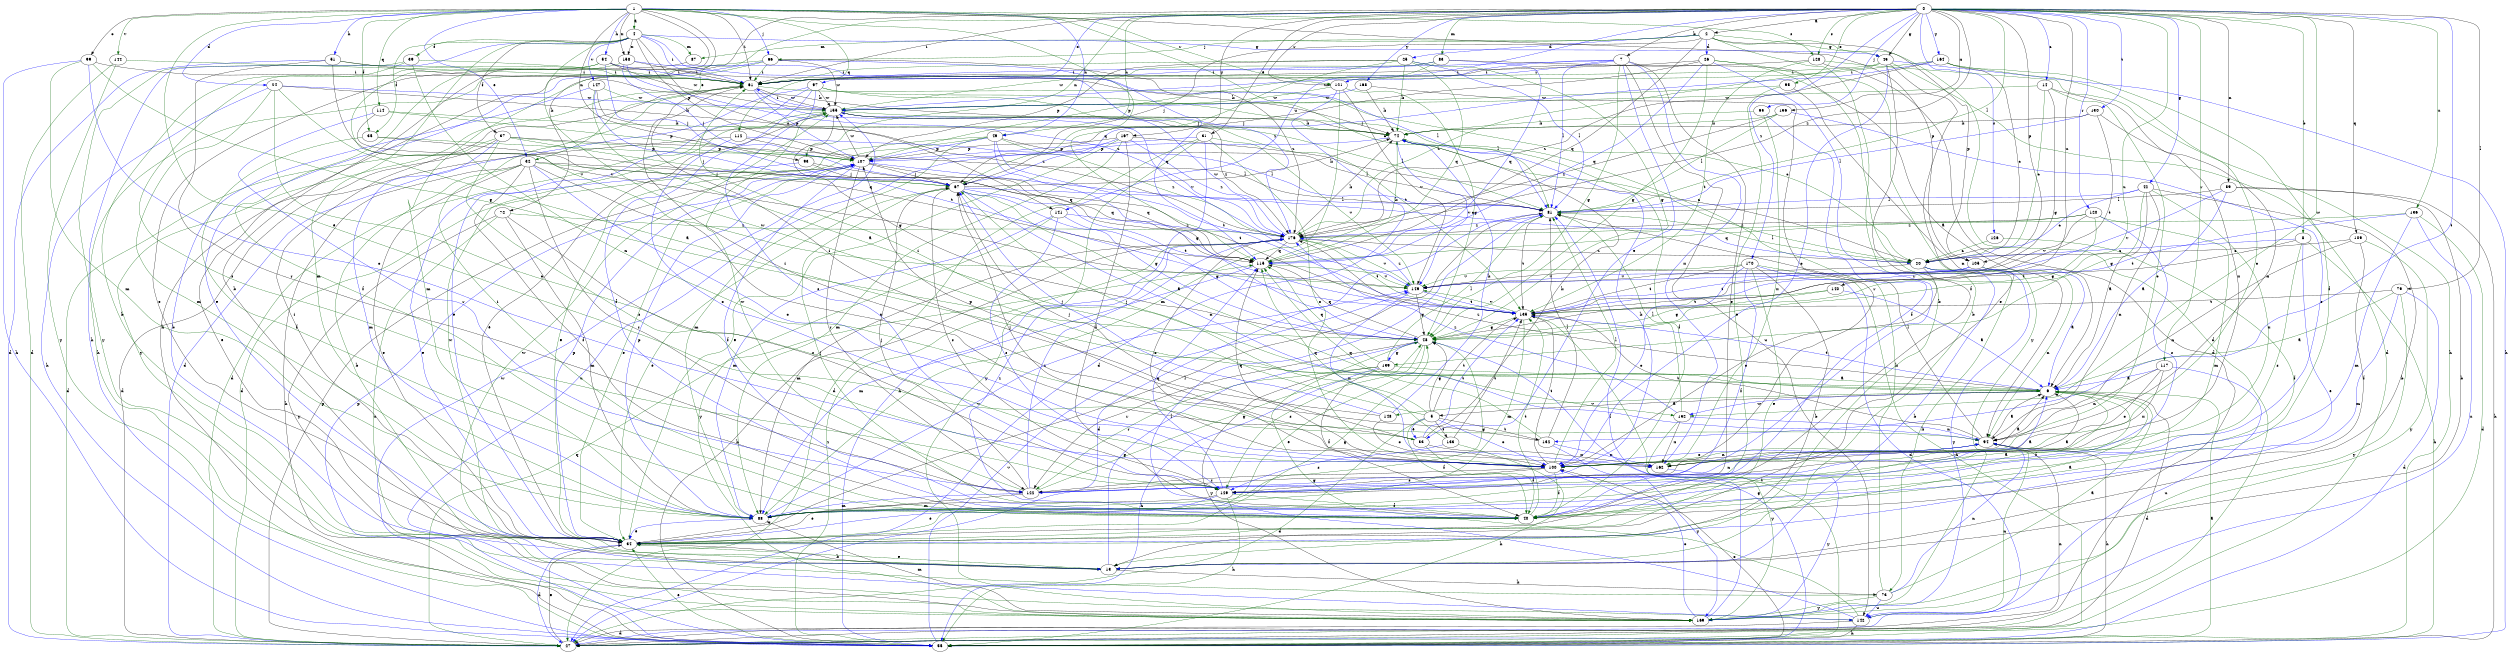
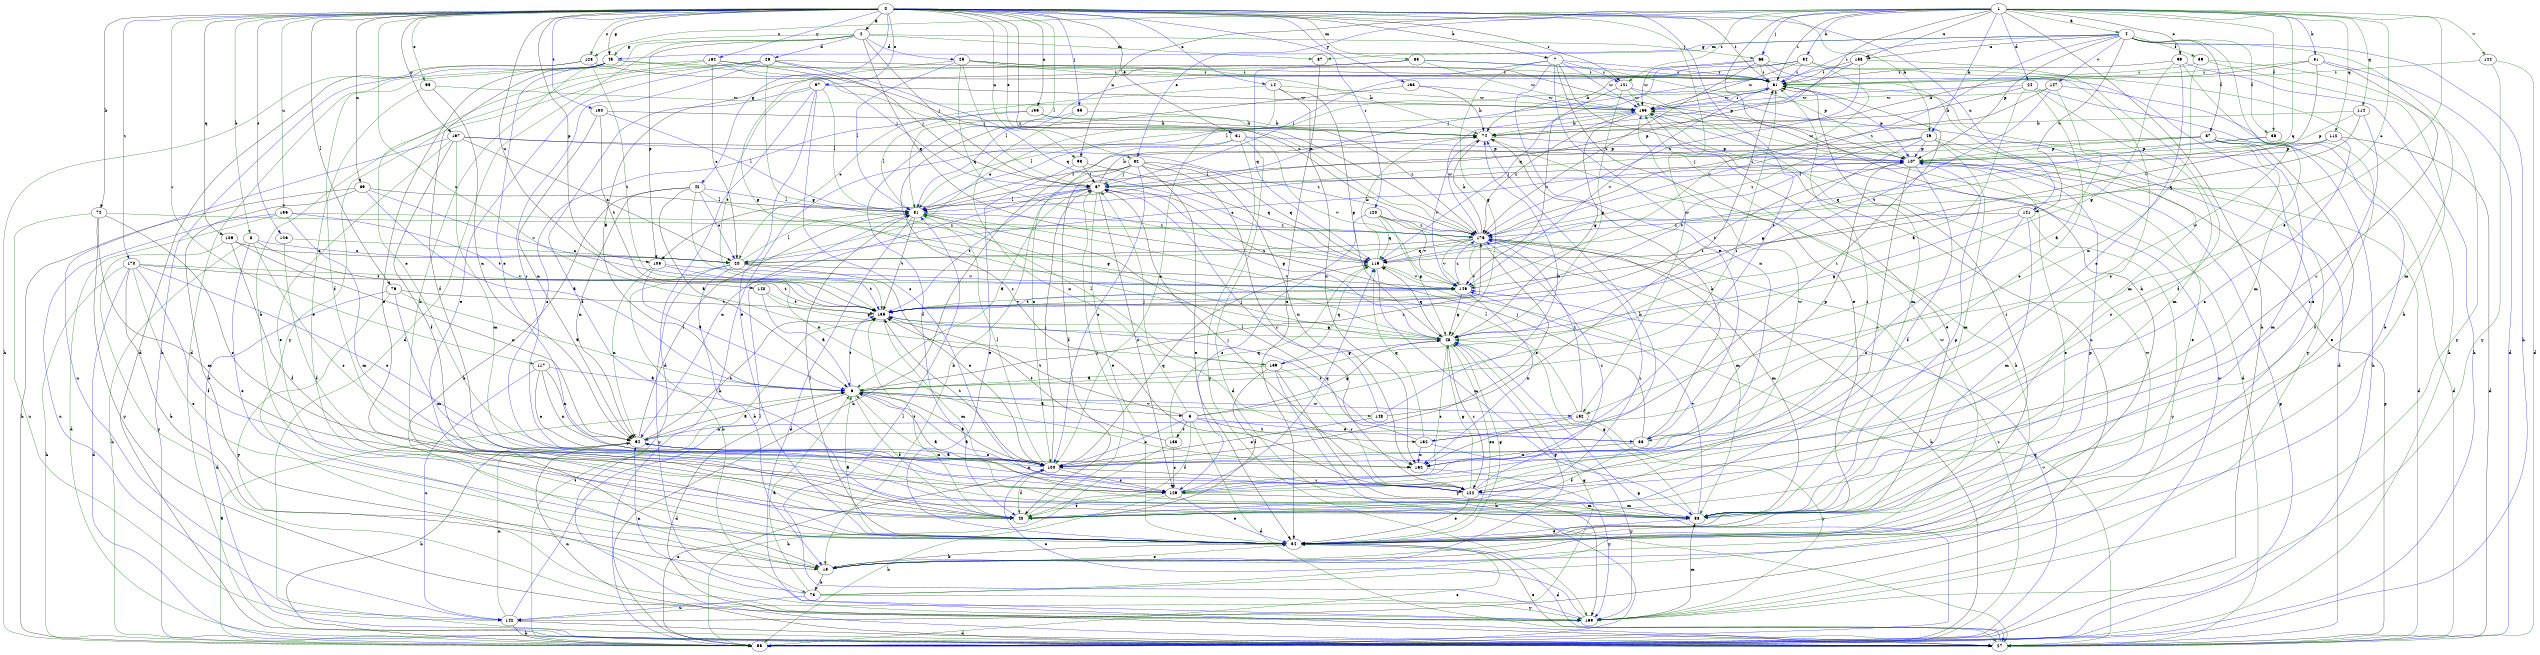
edge "45" -> "176": label "z" -> "n"
edge "35" -> "115": color black -> blue
edge "74" -> "40": removed, label "f"
edge "26" -> "34": added, label "e"
